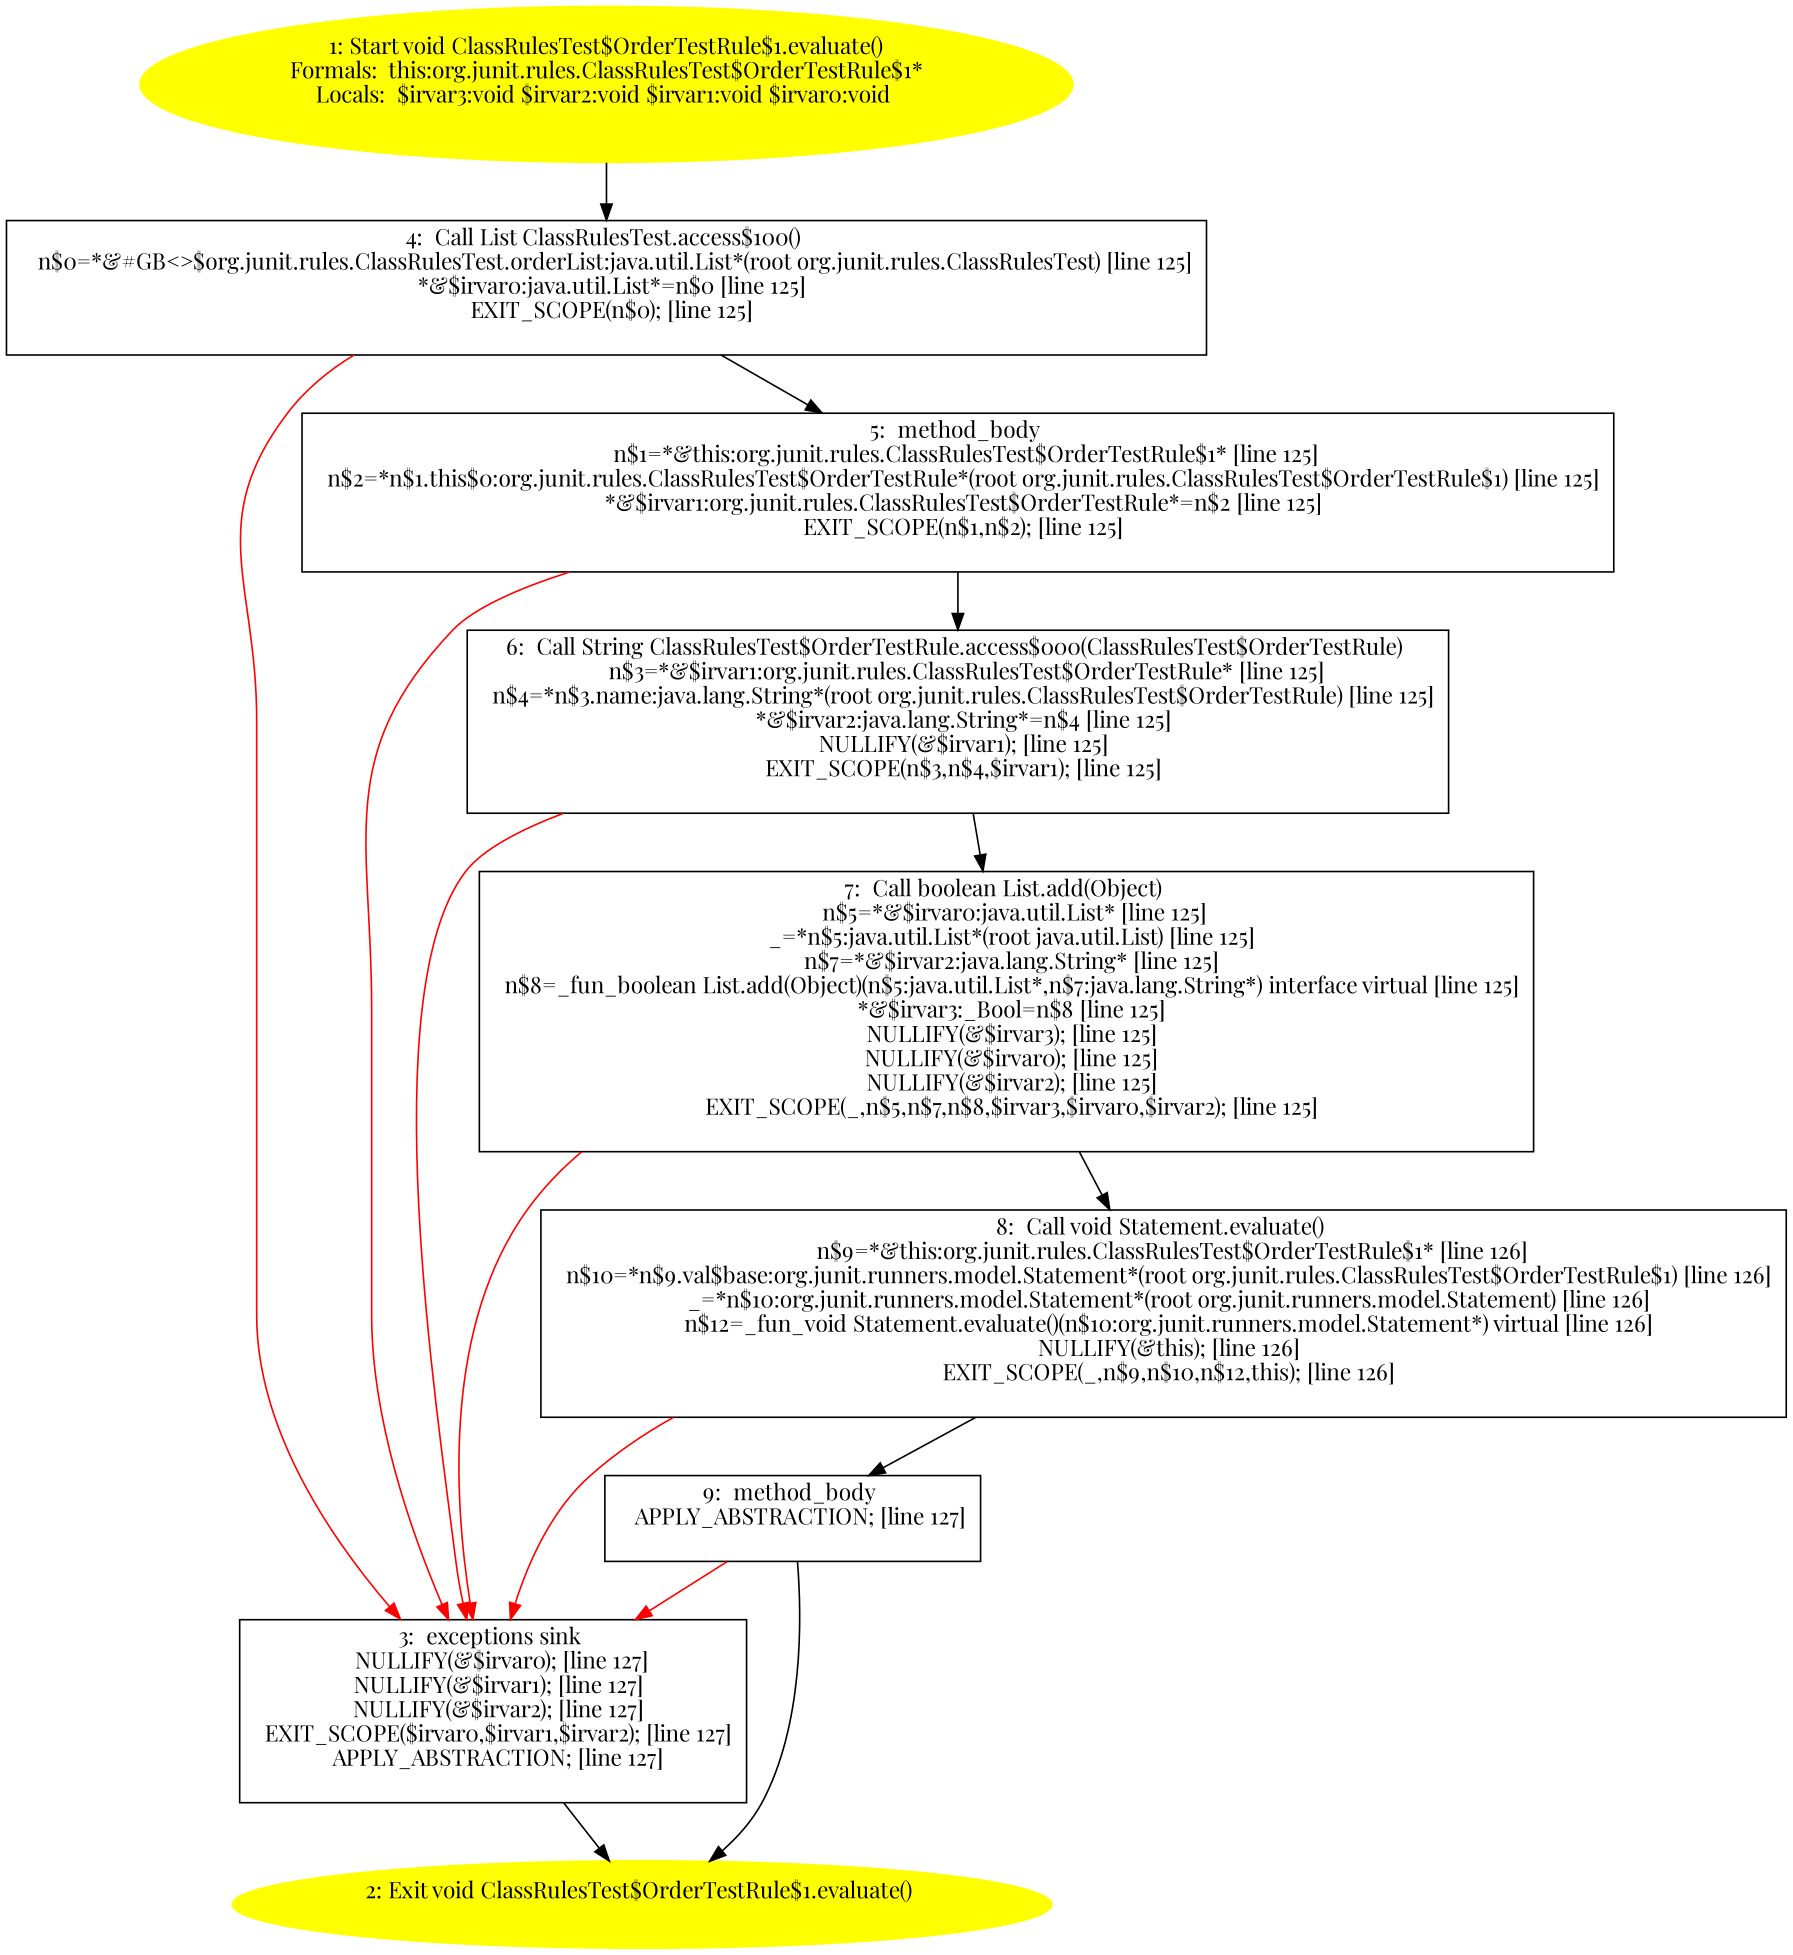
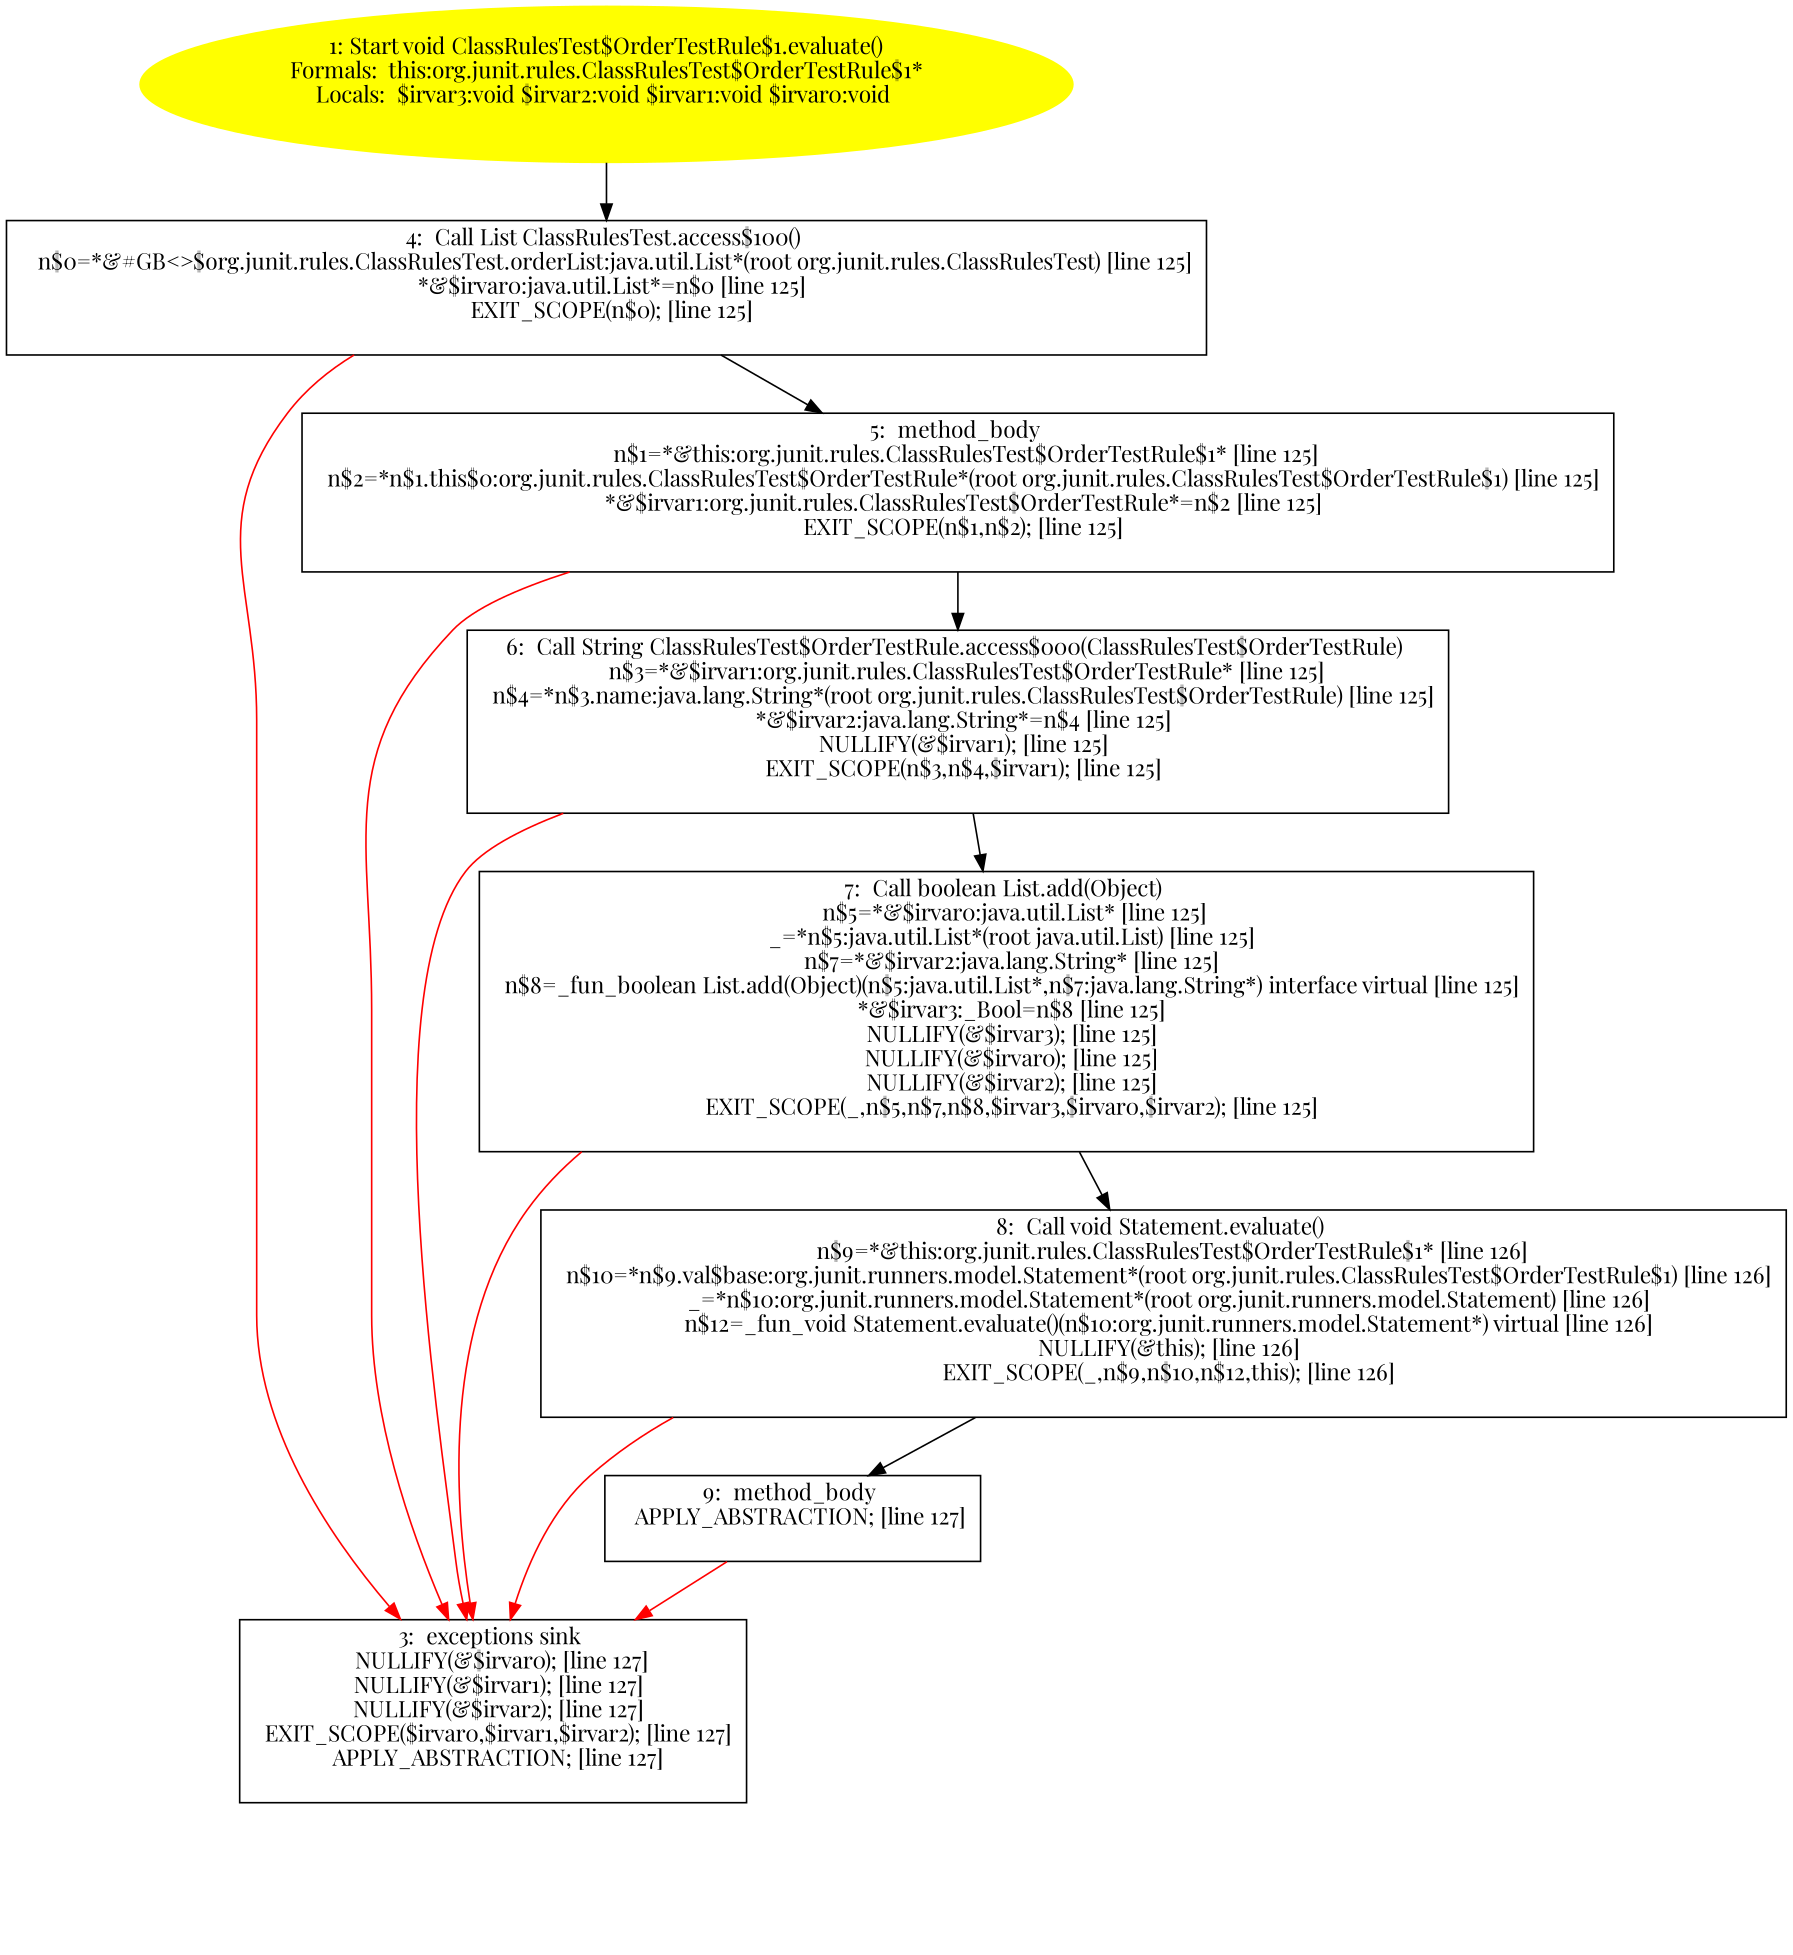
node "2: Exit void ClassRulesTest$OrderTestRule$1.evaluate()": removed
